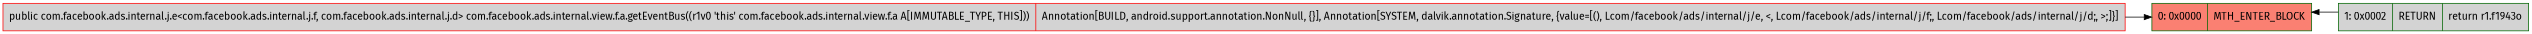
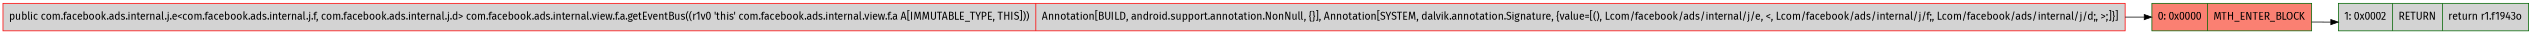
edge "1: 0x0002" -> "0: 0x0000": reversed
